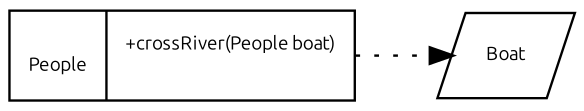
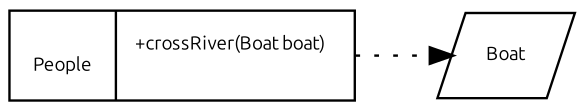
node "People": text "+crossRiver(People boat)" -> "+crossRiver(Boat boat)"
